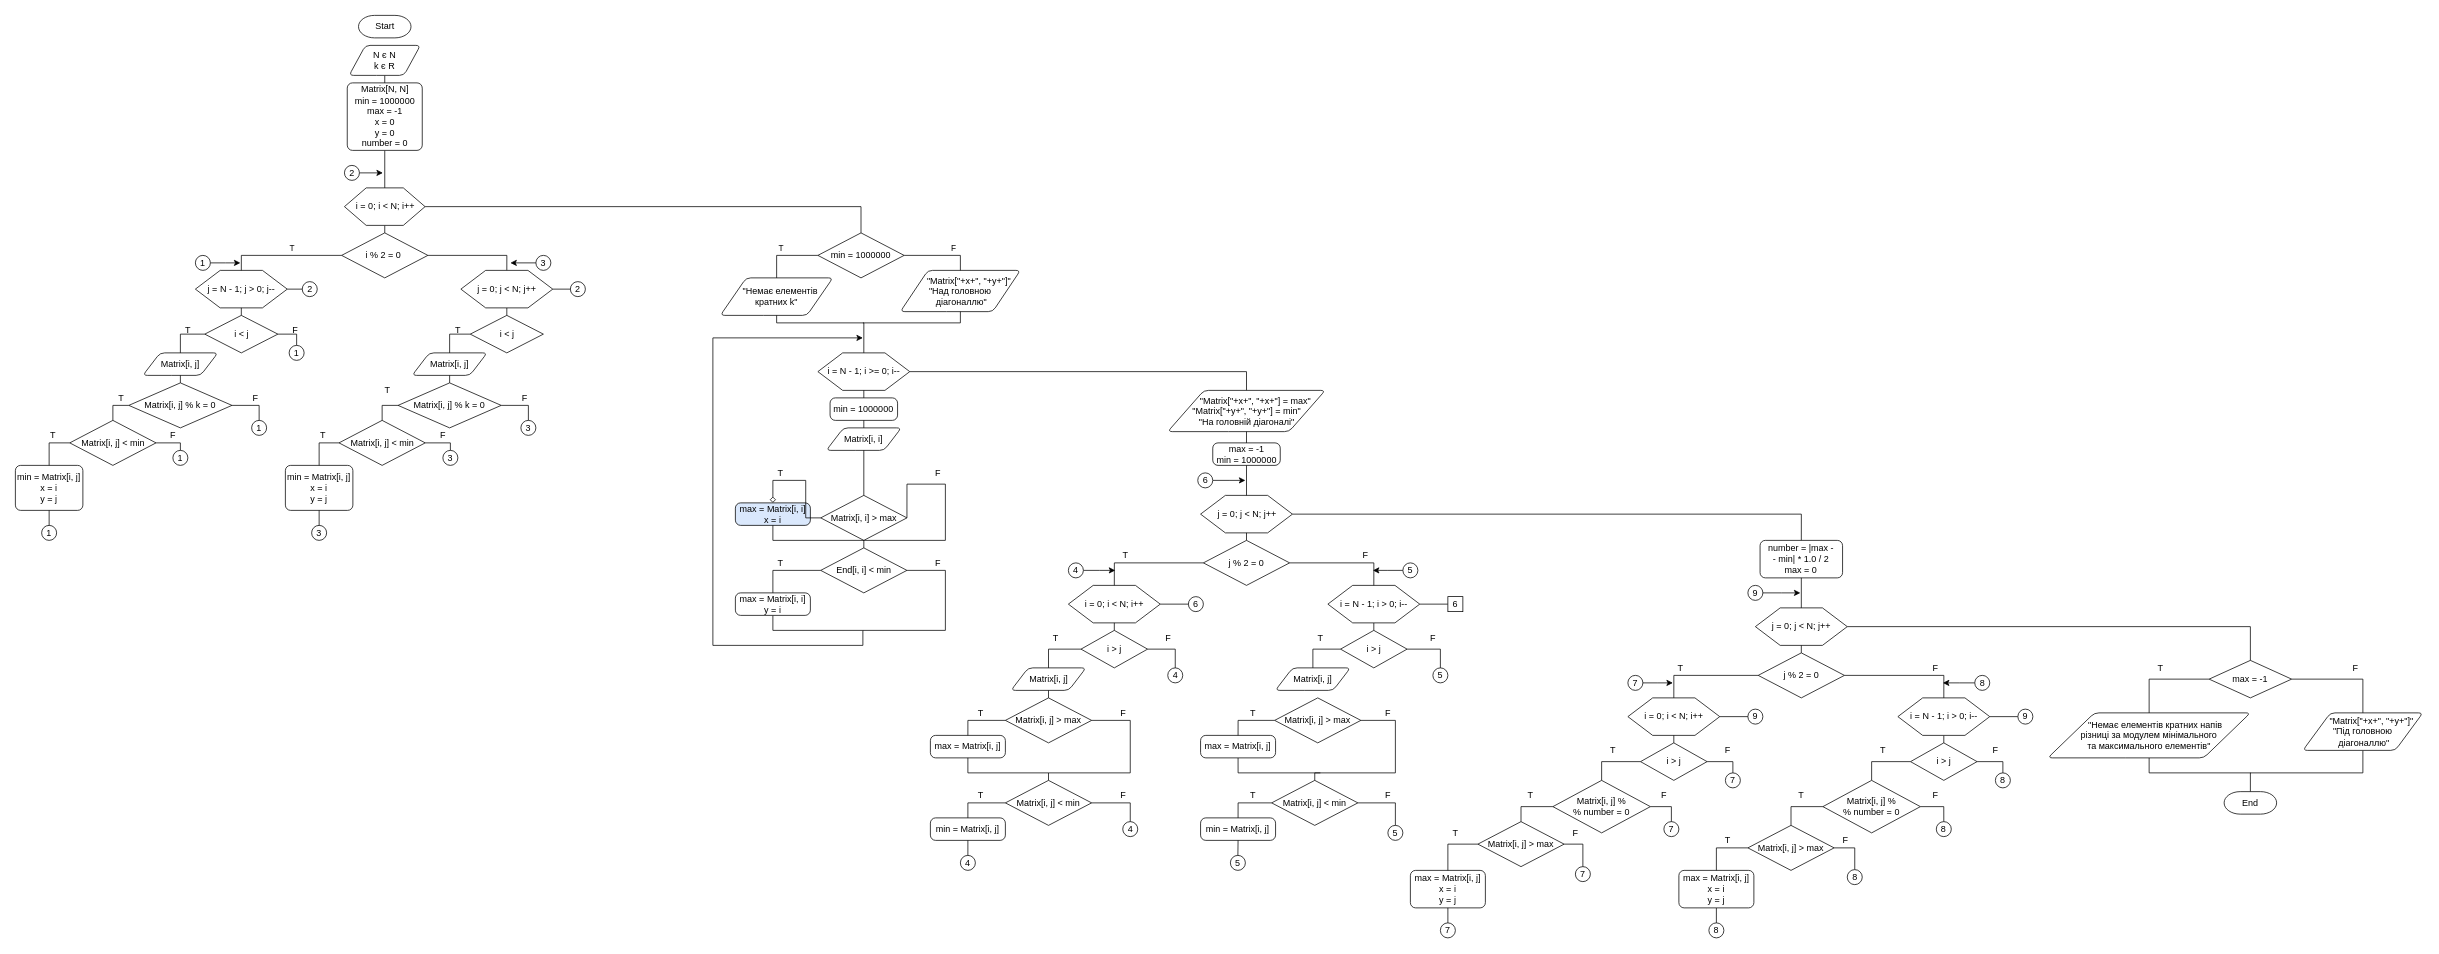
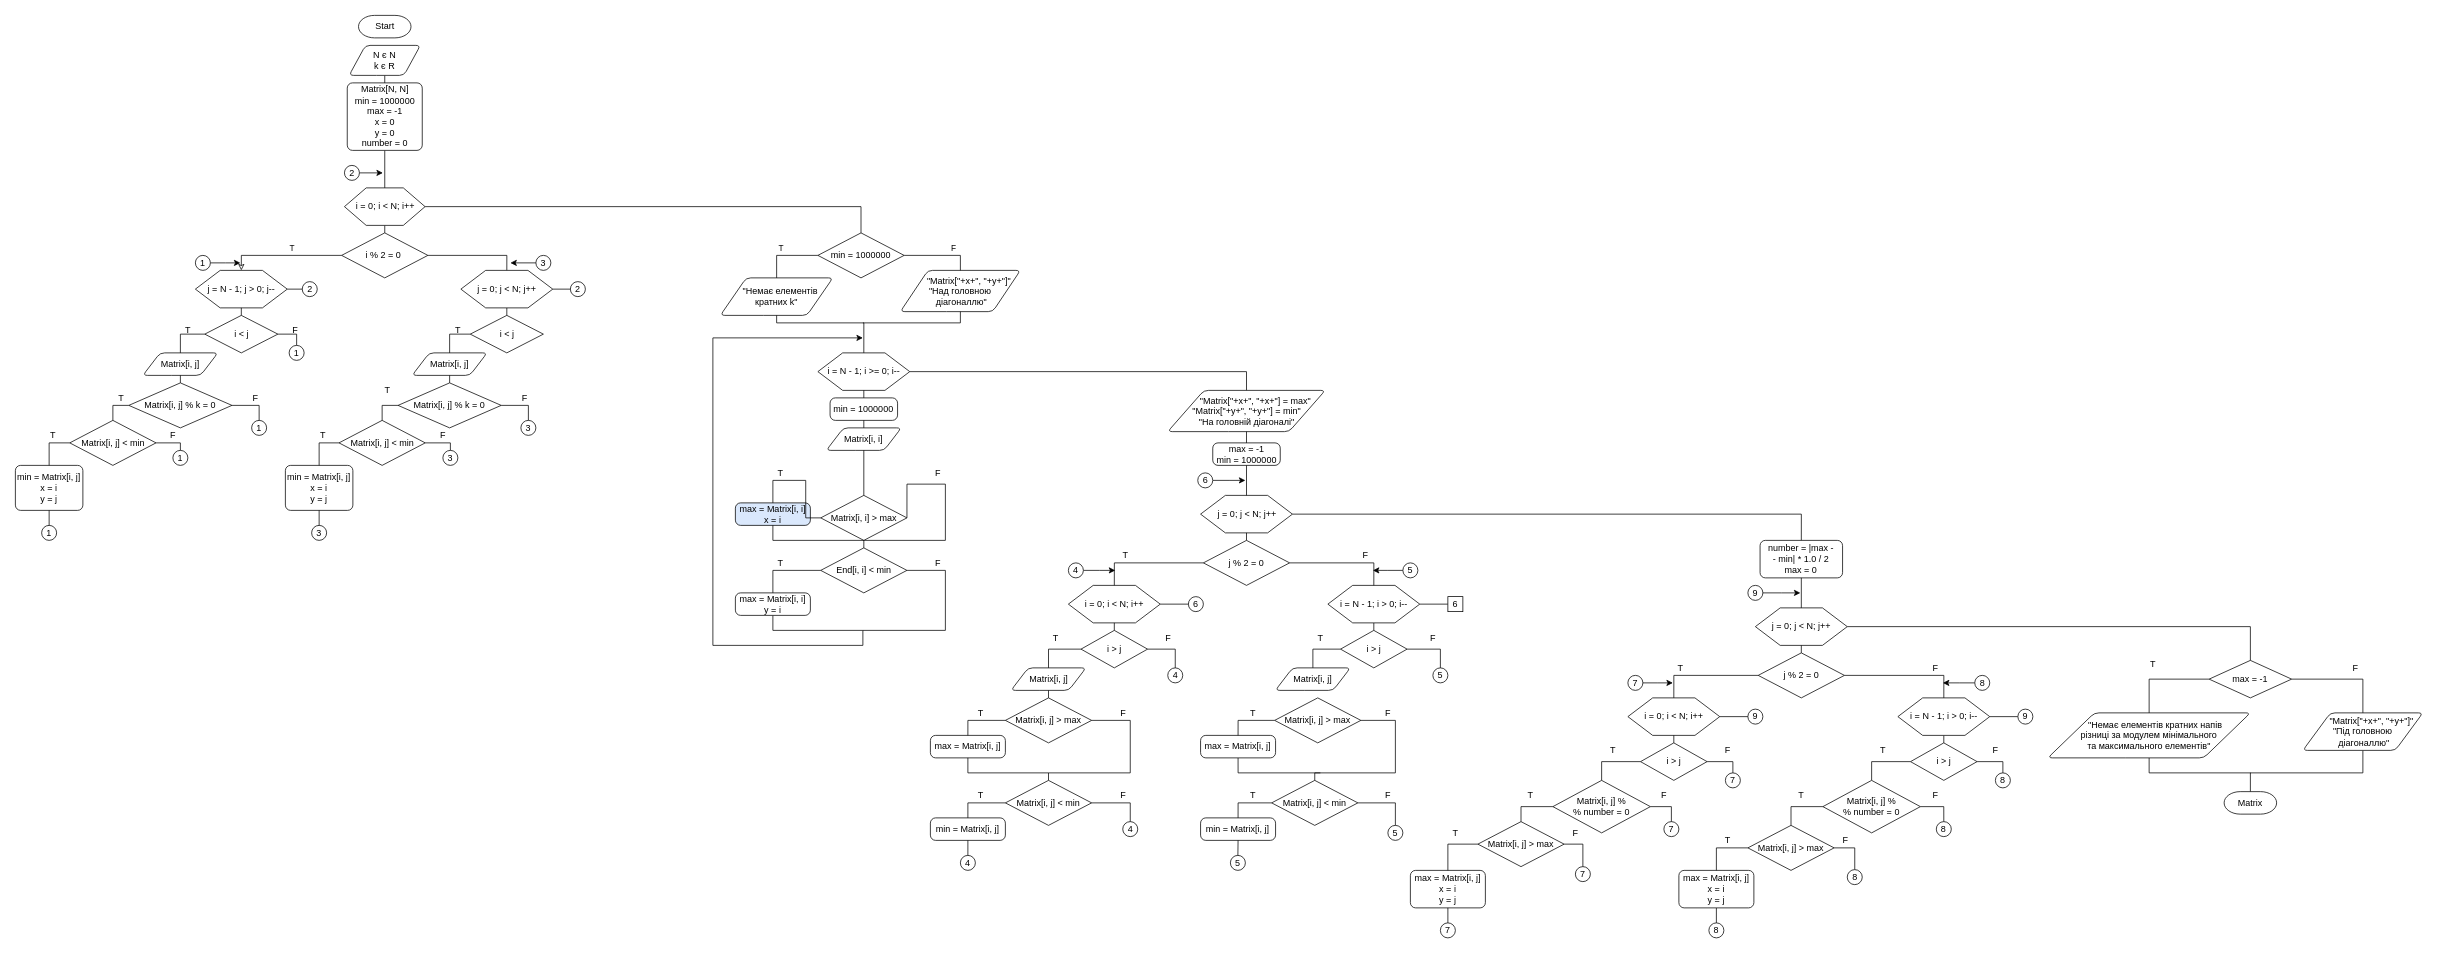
edge "i % 2 = 0" -- "j = N - 1; j > 0; j--": arrowhead none -> classic
edge "Matrix[i, i] > max" -> "max = Matrix[i, i] x = i": arrowhead diamond -> none
node "Т": moved (2160, 668) -> (2153, 664)
node "End": label "End" -> "Matrix"
